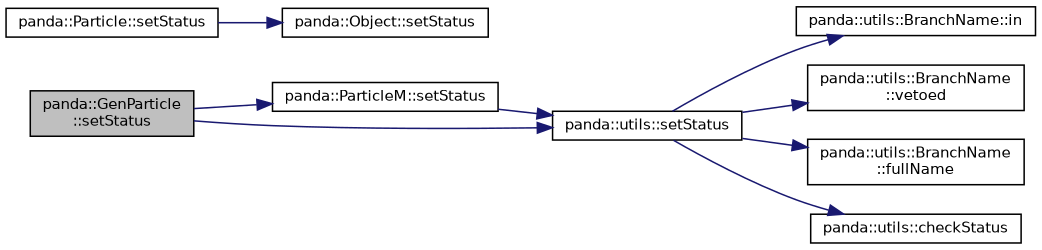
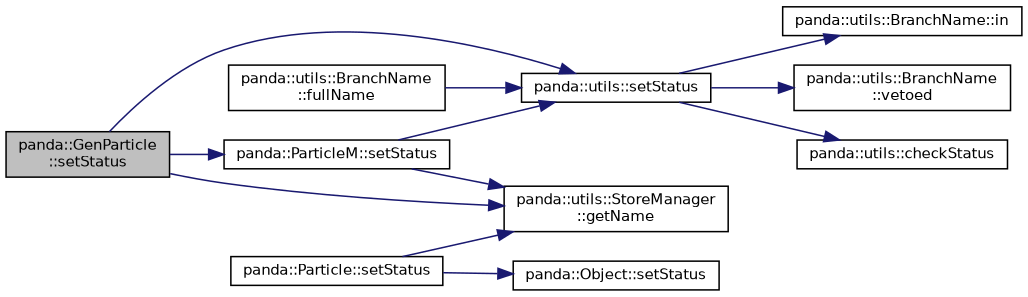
edge "panda::utils::setStatus" -> "panda::utils::BranchName ::fullName": reversed
node "panda::utils::StoreManager ::getName": added
